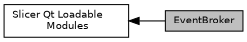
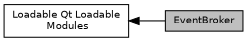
node "Slicer Qt Loadable Modules": label "Slicer Qt Loadable Modules" -> "Loadable Qt Loadable Modules"
